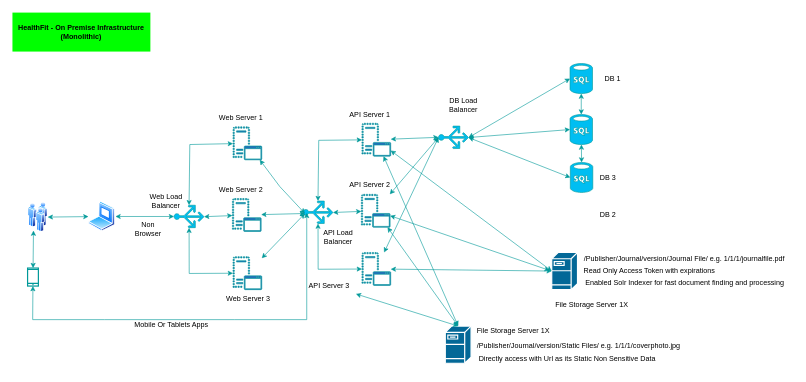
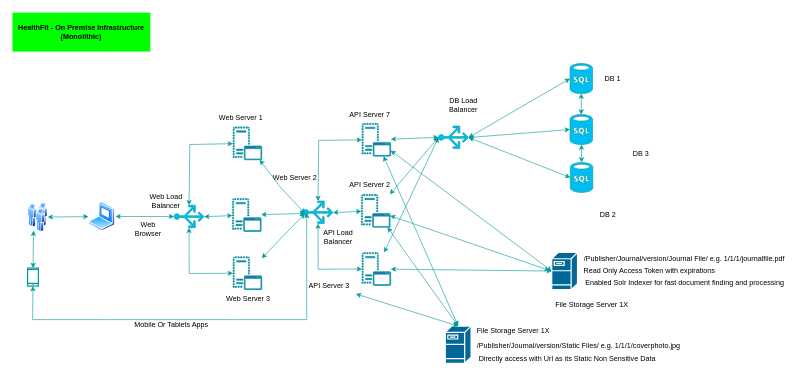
node "API Server 1": label "API Server 1" -> "API Server 7"
node "DB 3": moved (608, 177) -> (641, 153)
node "Web Server 2": moved (241, 189) -> (295, 177)
node "Non Browser": label "Non Browser" -> "Web Browser"
